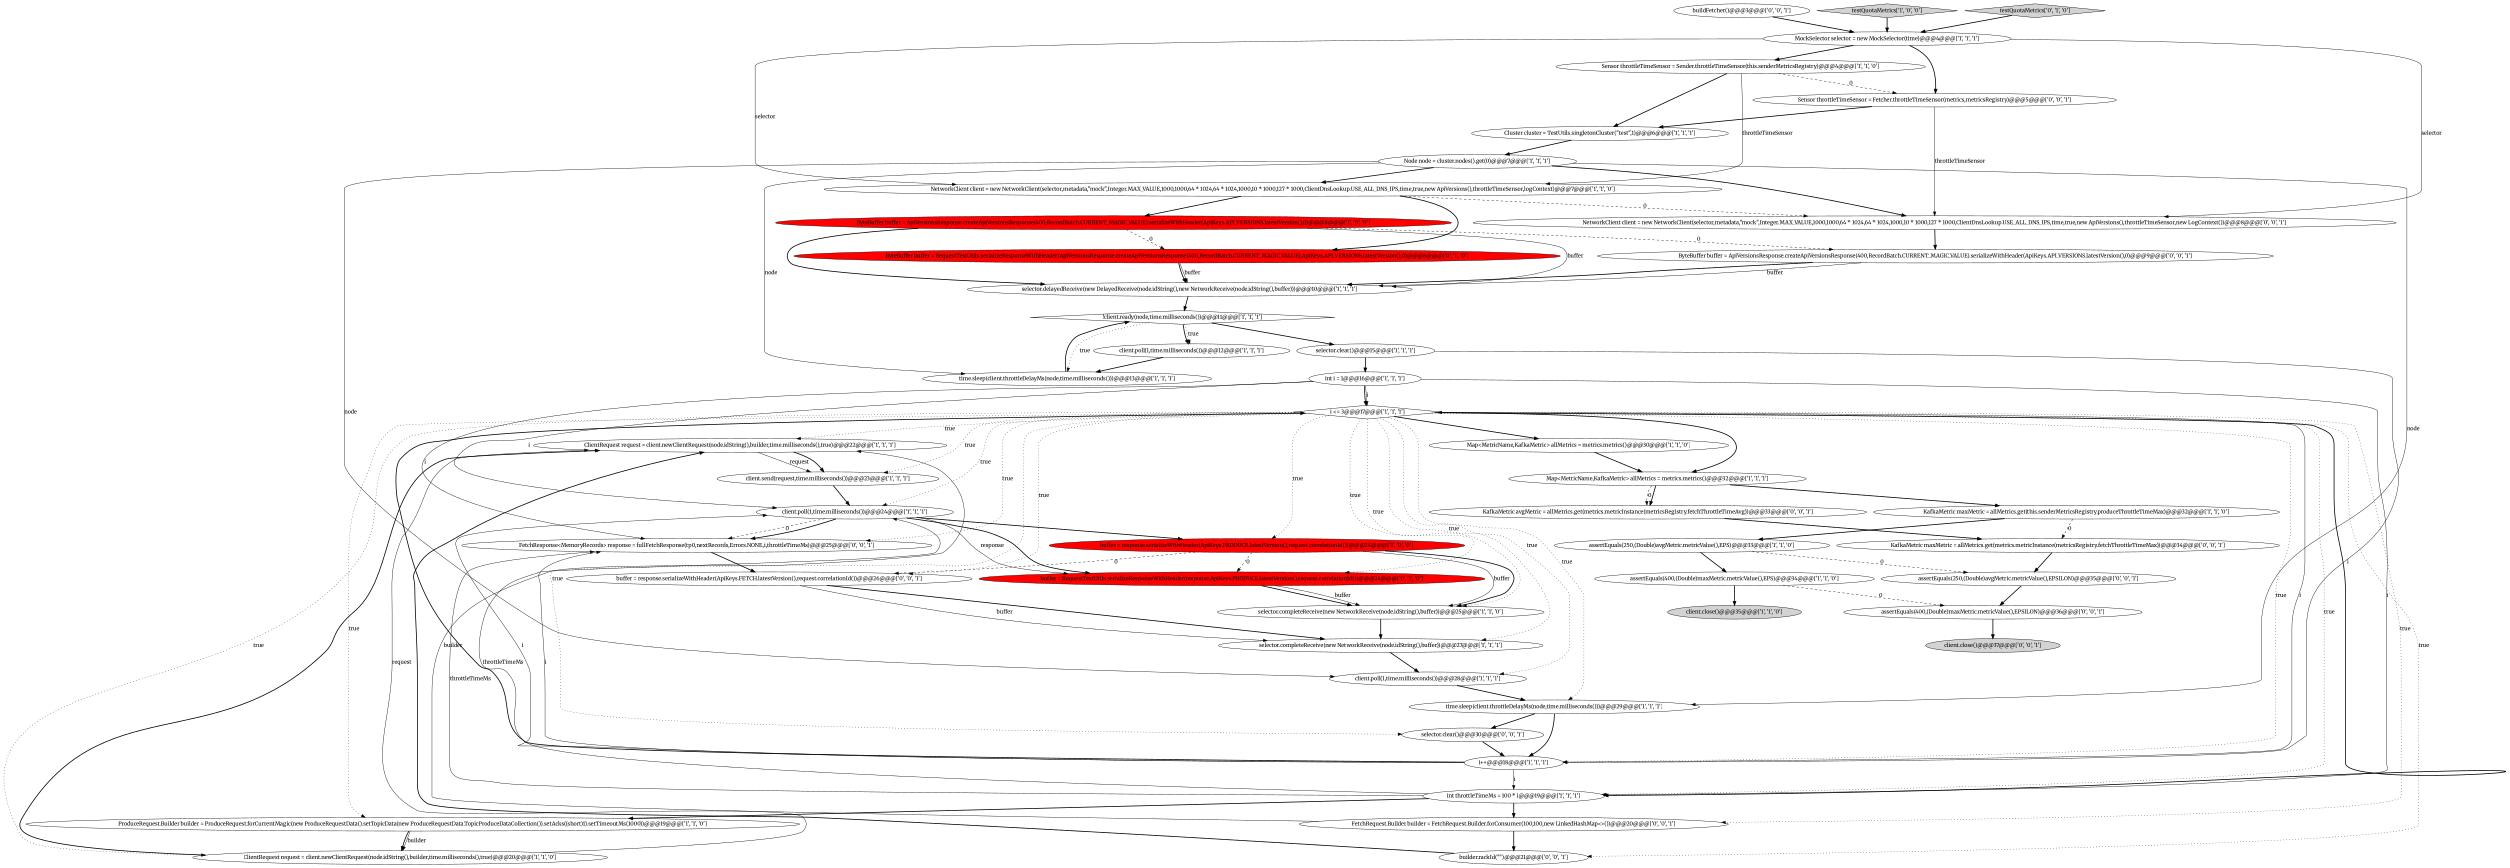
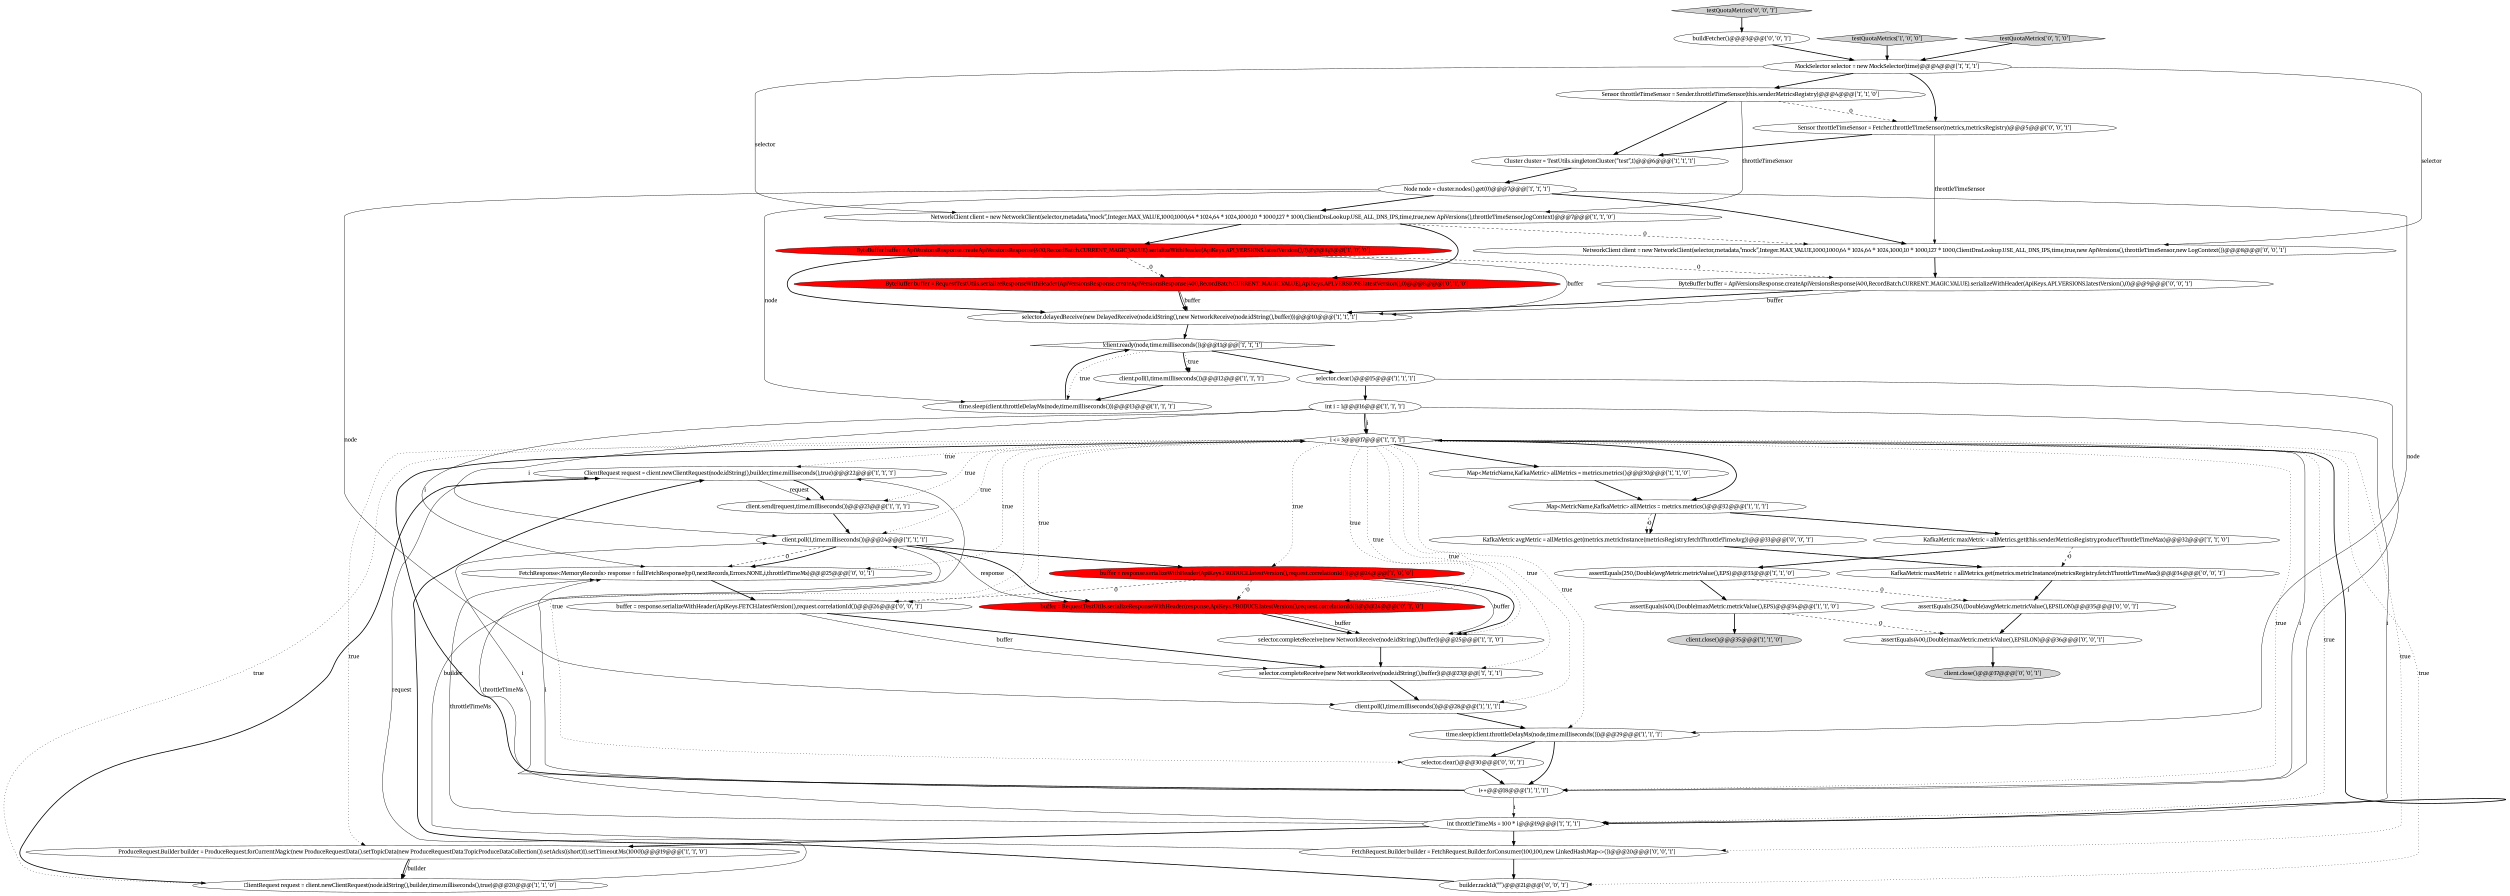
node "testQuotaMetrics['0', '0', '1']": added
